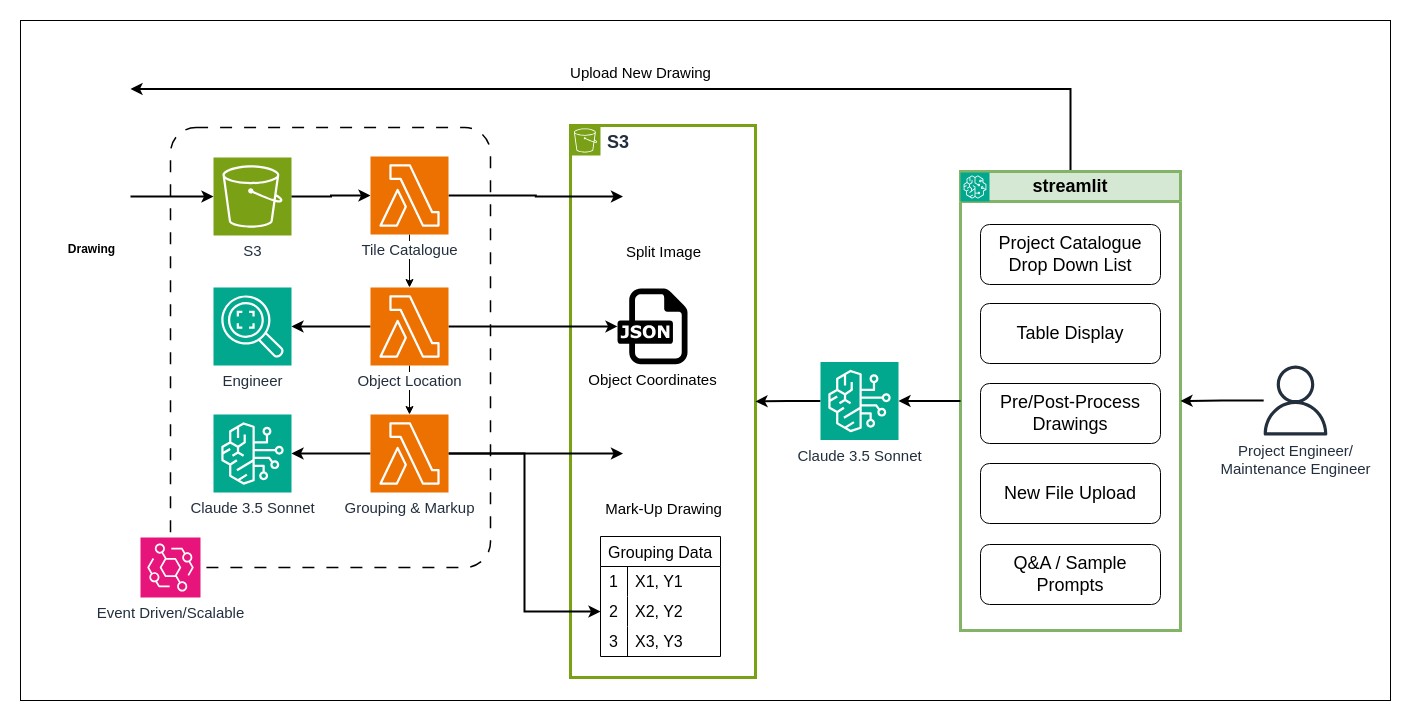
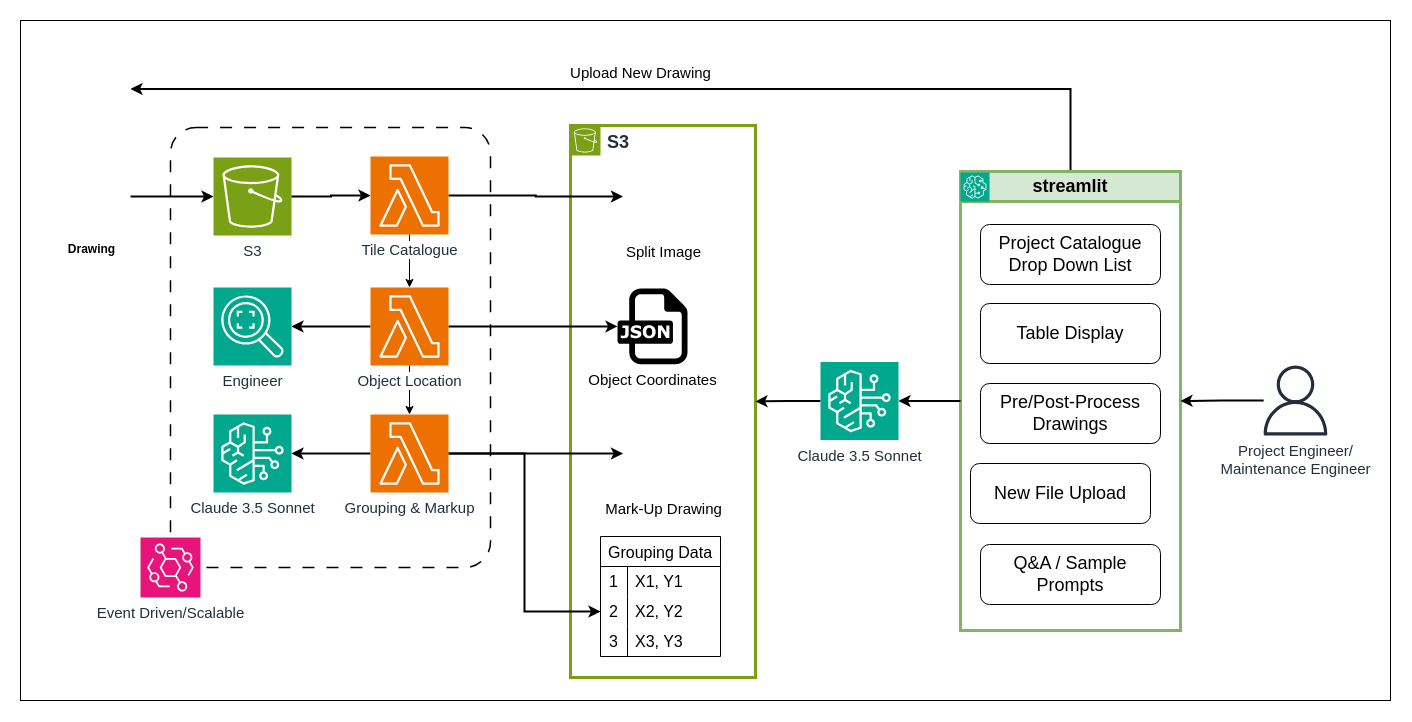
node "New File Upload": moved (1071, 494) -> (1061, 494)
